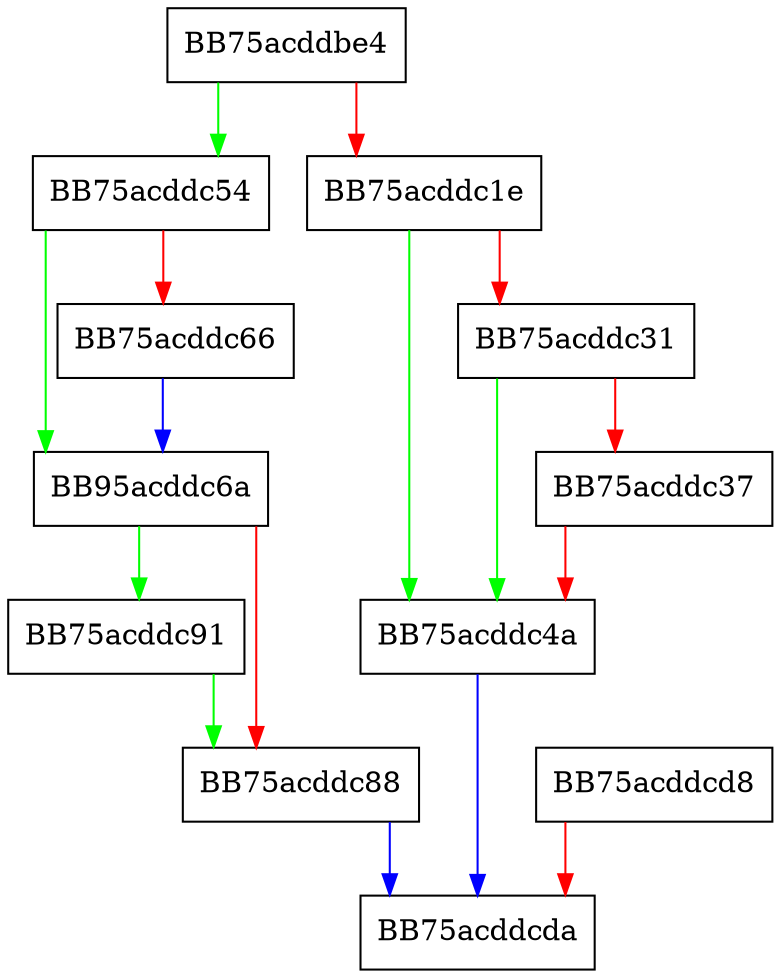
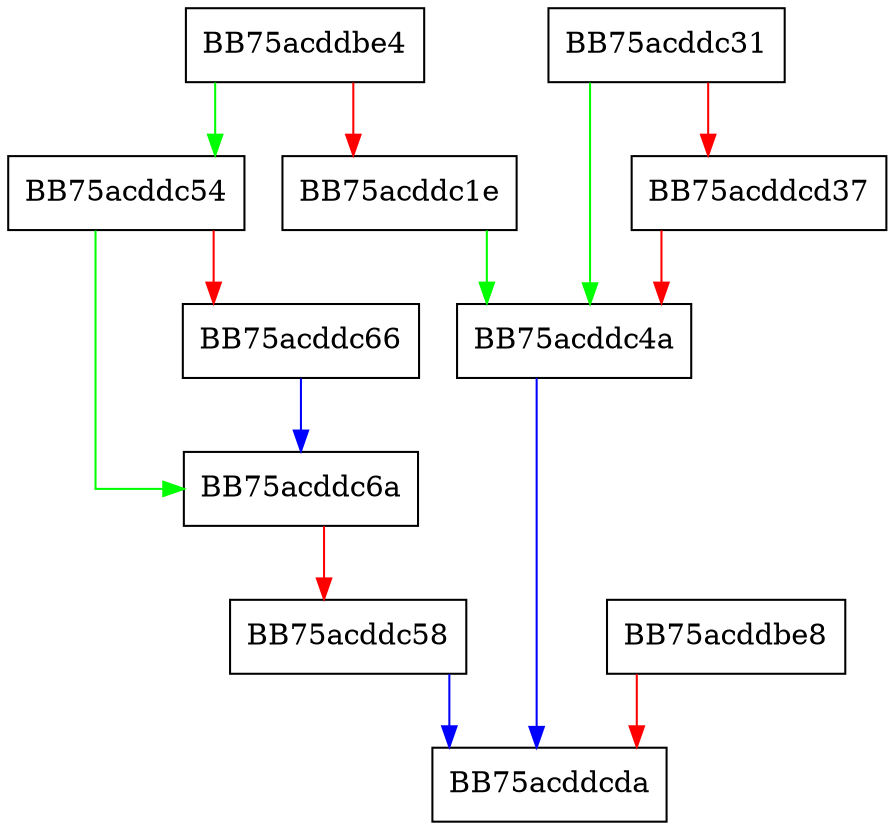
edge "BB75acddc1e" -> "BB75acddc31": removed
node "BB95acddc6a": label "BB95acddc6a" -> "BB75acddc6a"
node "BB75acddc37": label "BB75acddc37" -> "BB75acddcd37"
node "BB75acddc91": removed
node "BB75acddc88": label "BB75acddc88" -> "BB75acddc58"
node "BB75acddcd8": label "BB75acddcd8" -> "BB75acddbe8"
